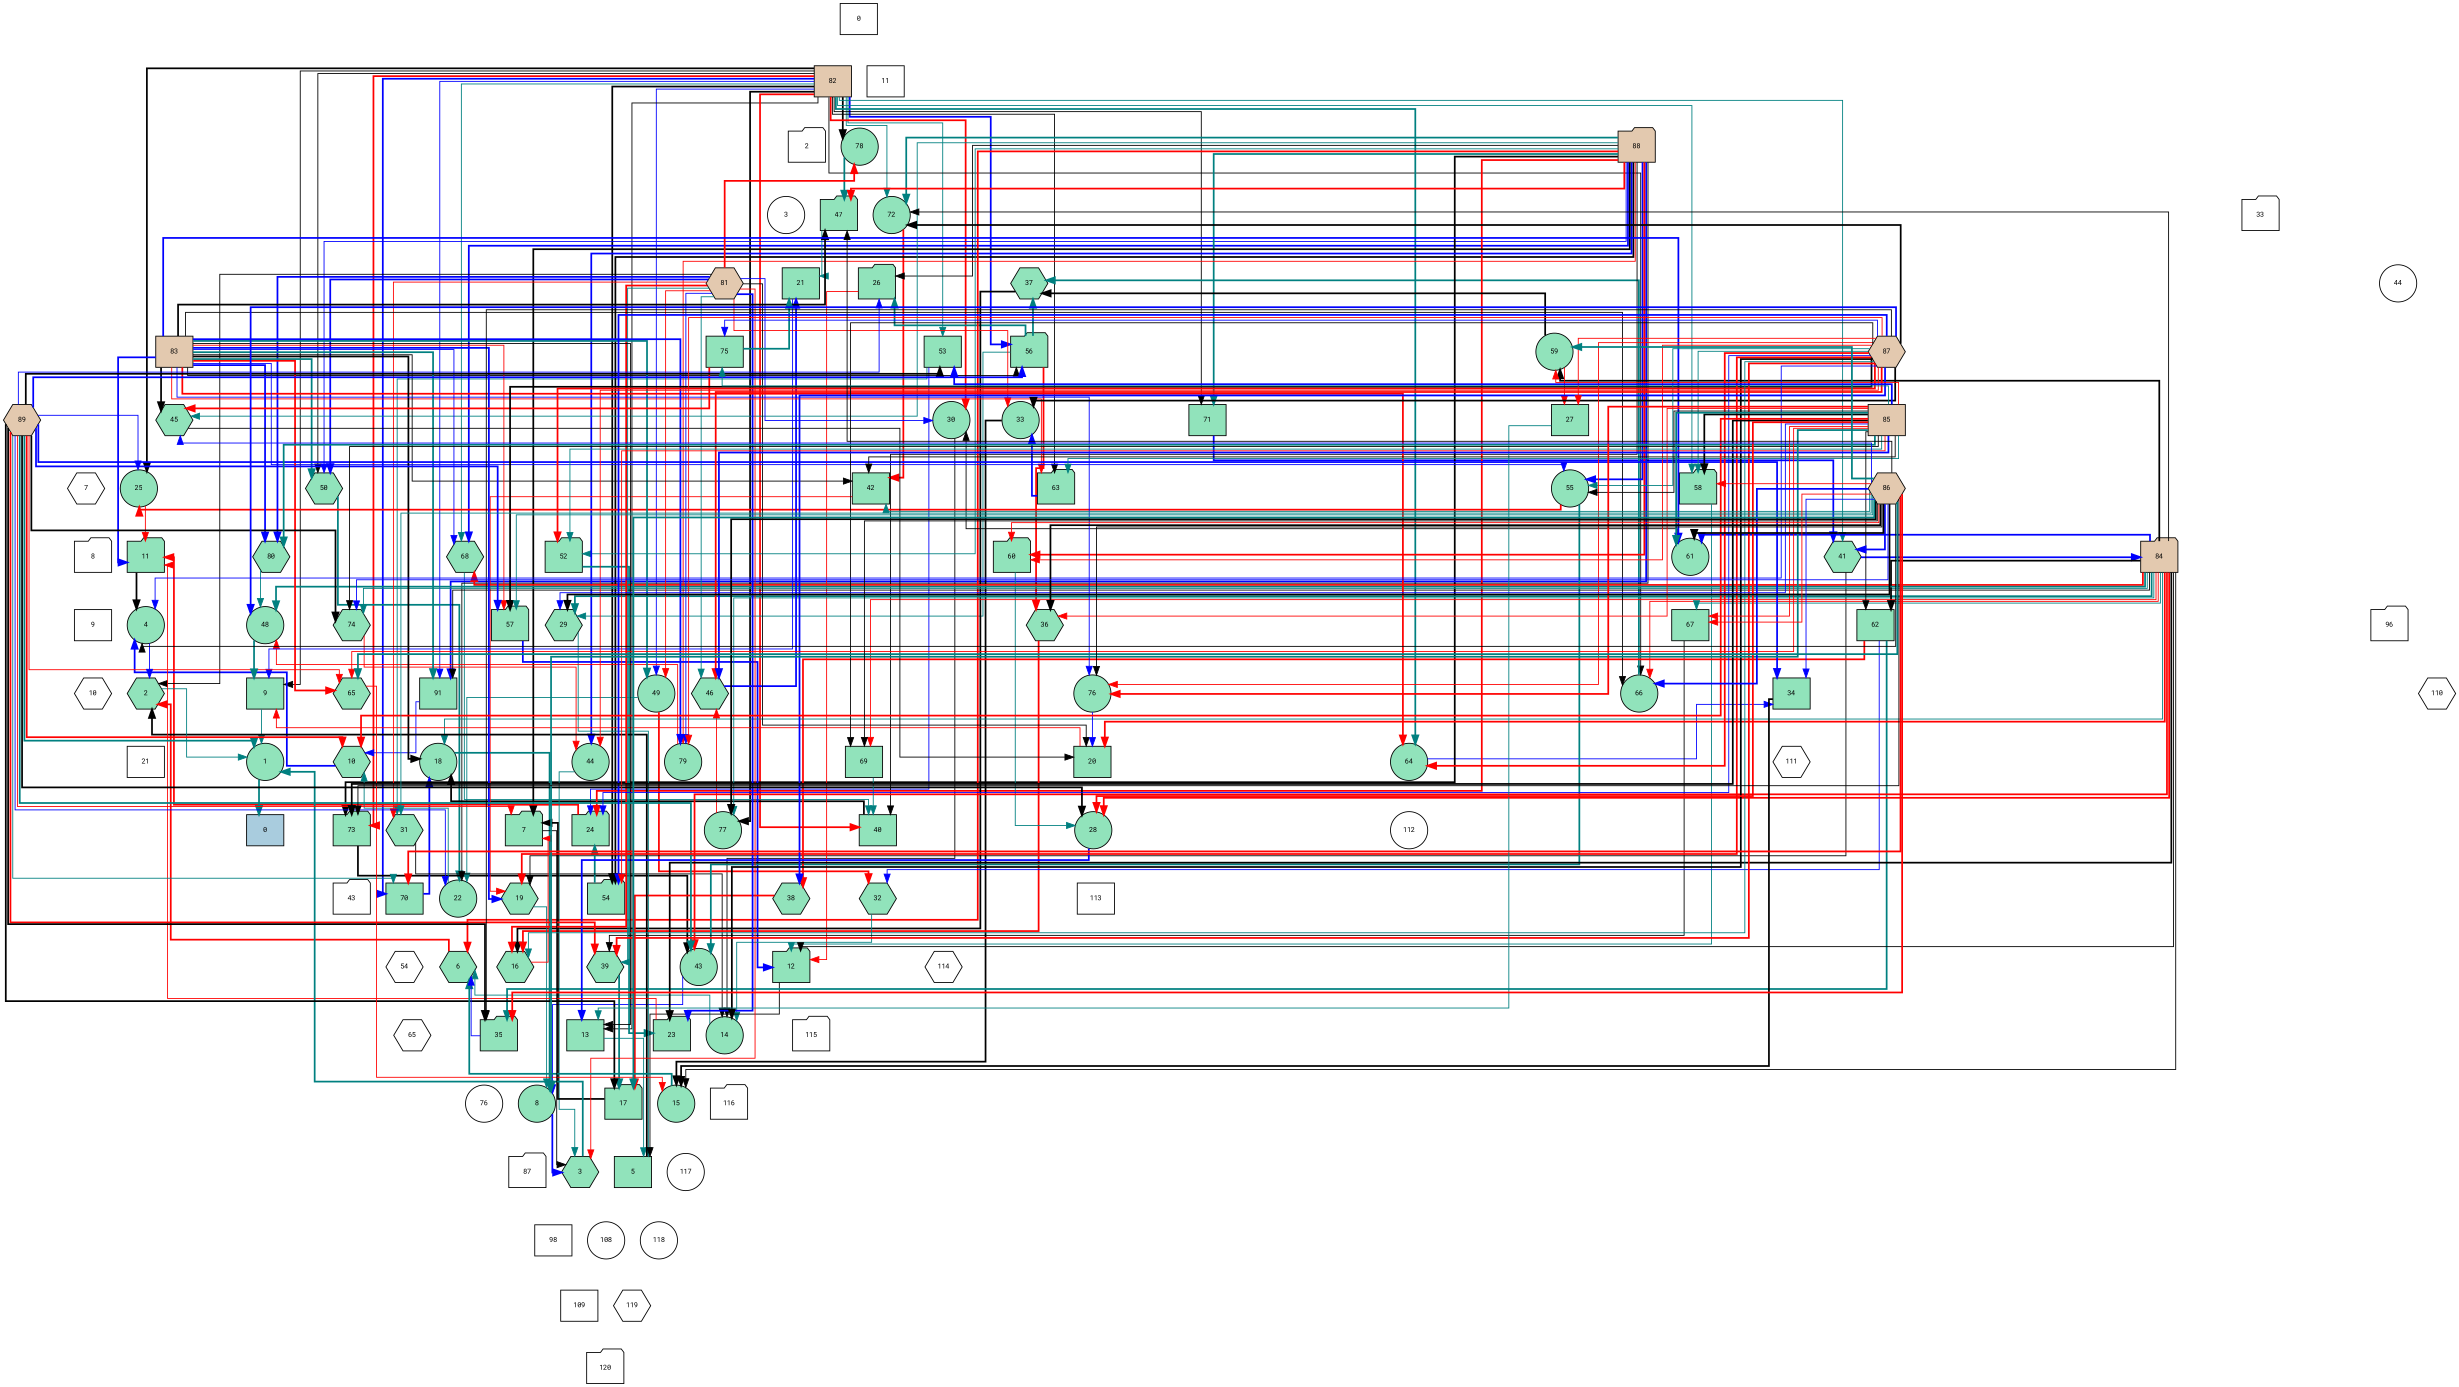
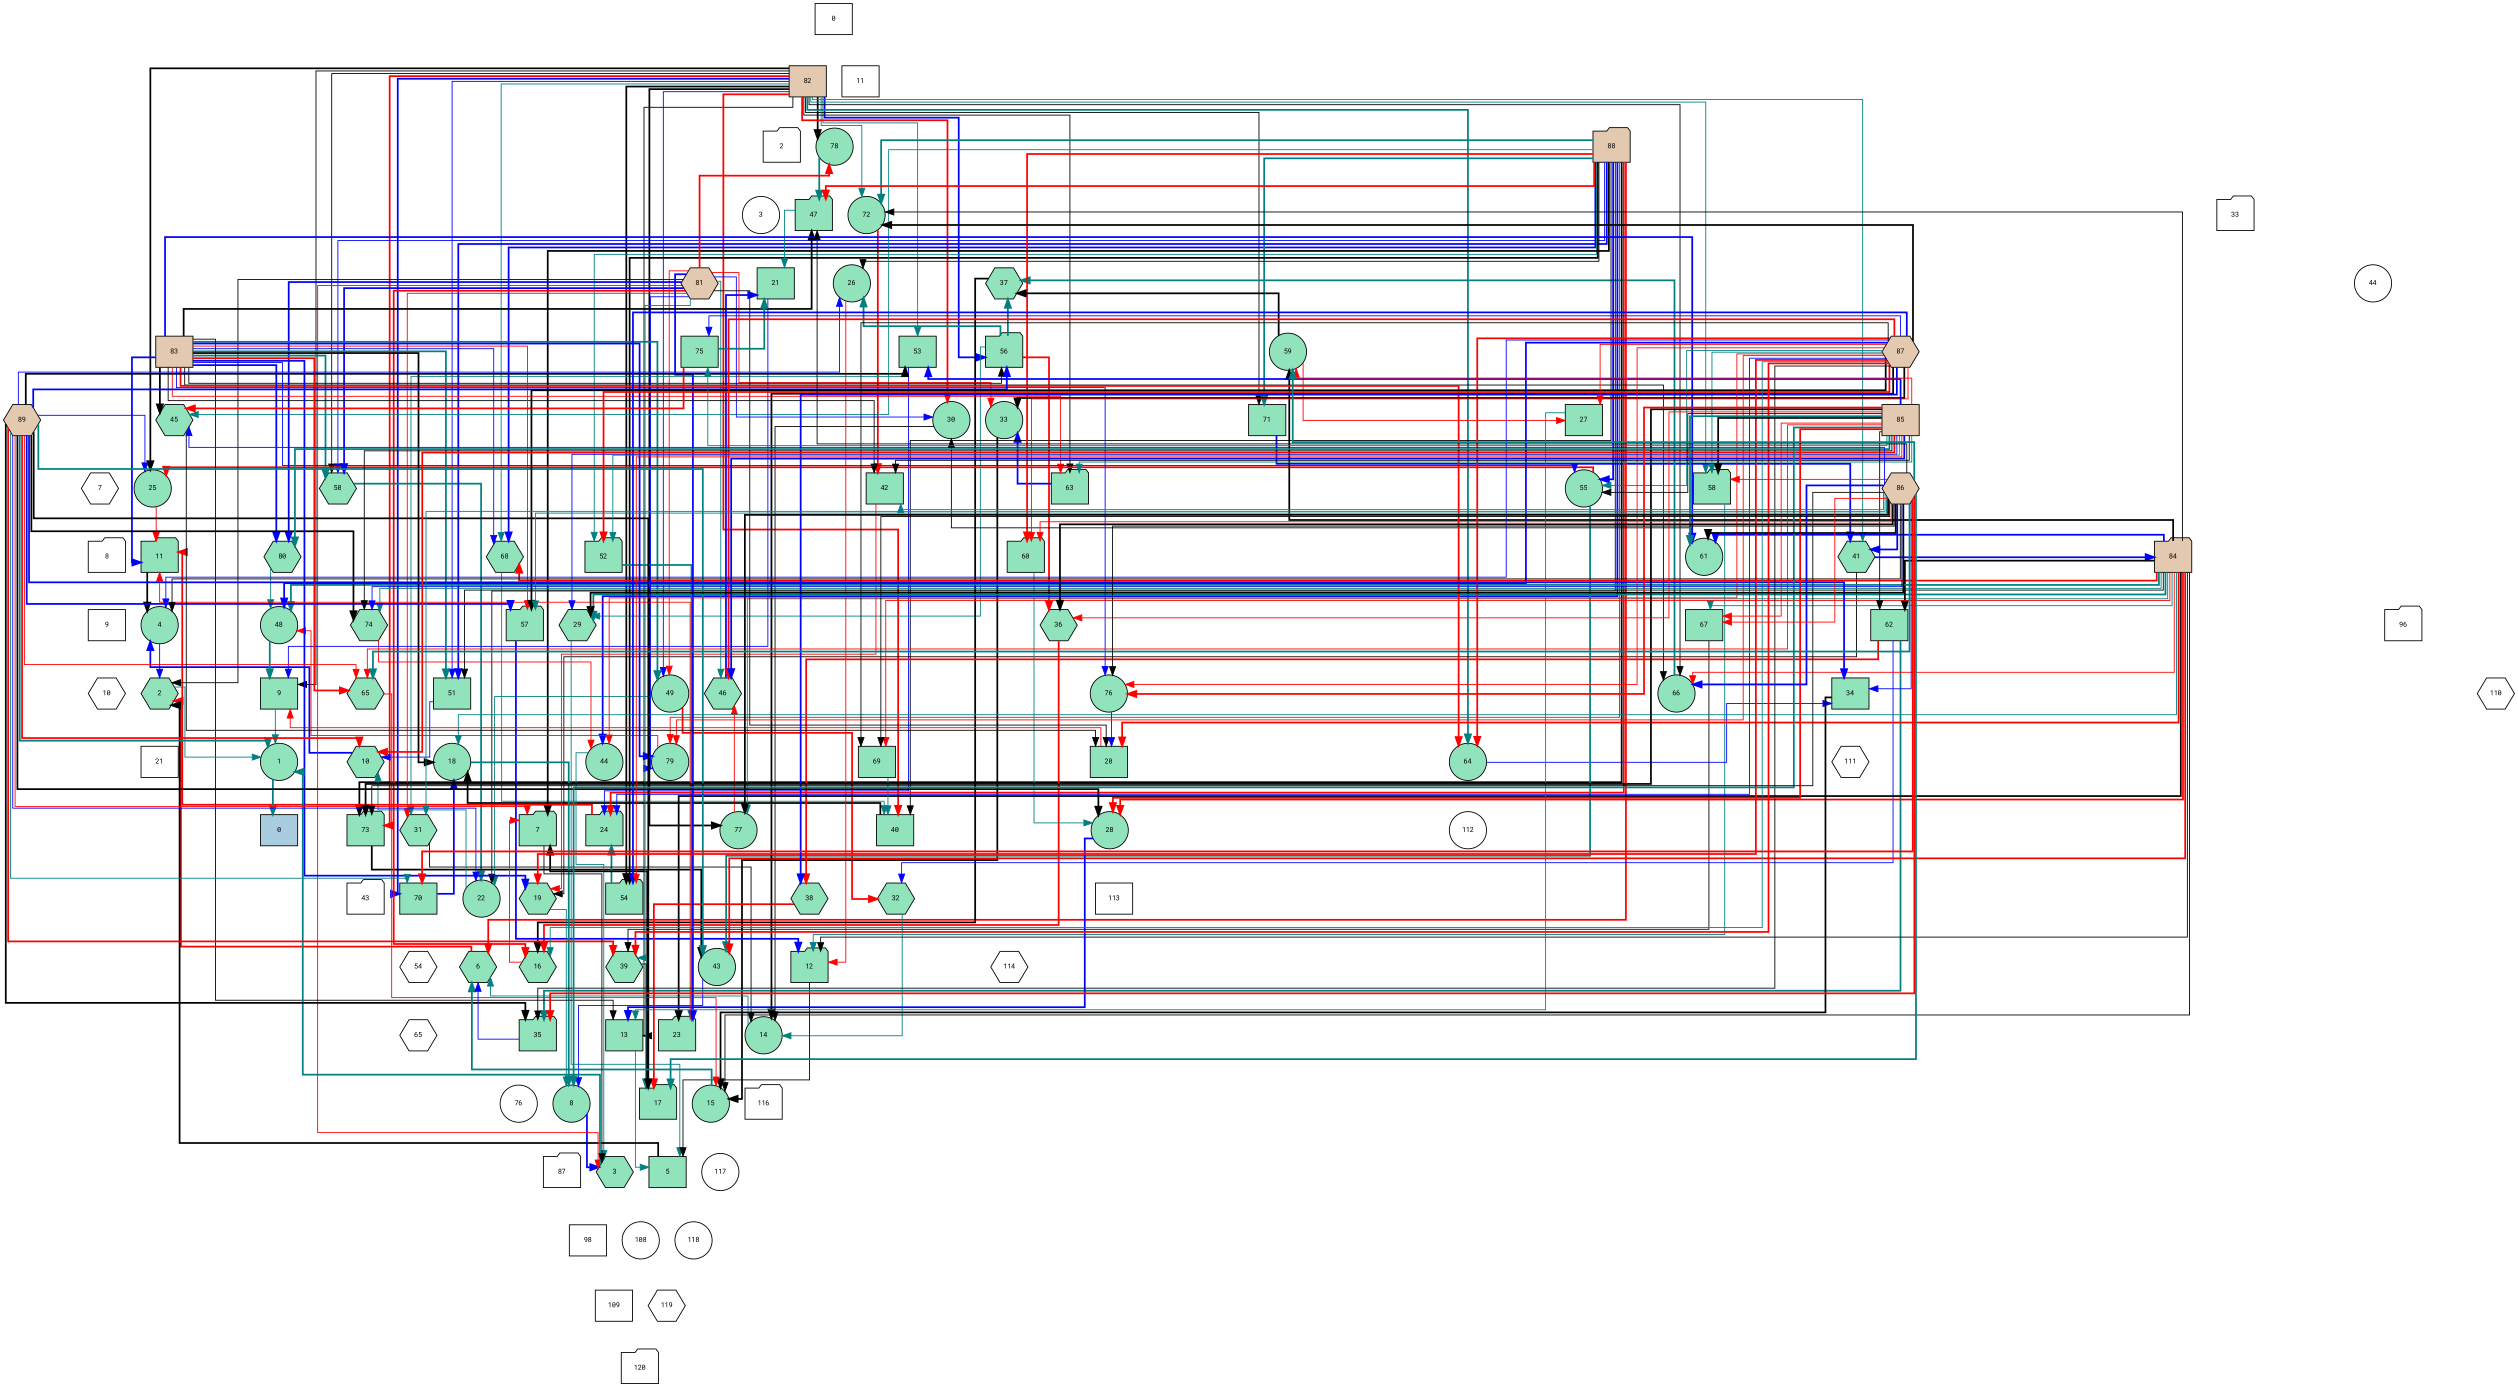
node "26": shape folder -> circle
node "91": label "91" -> "51"
node "115": removed
